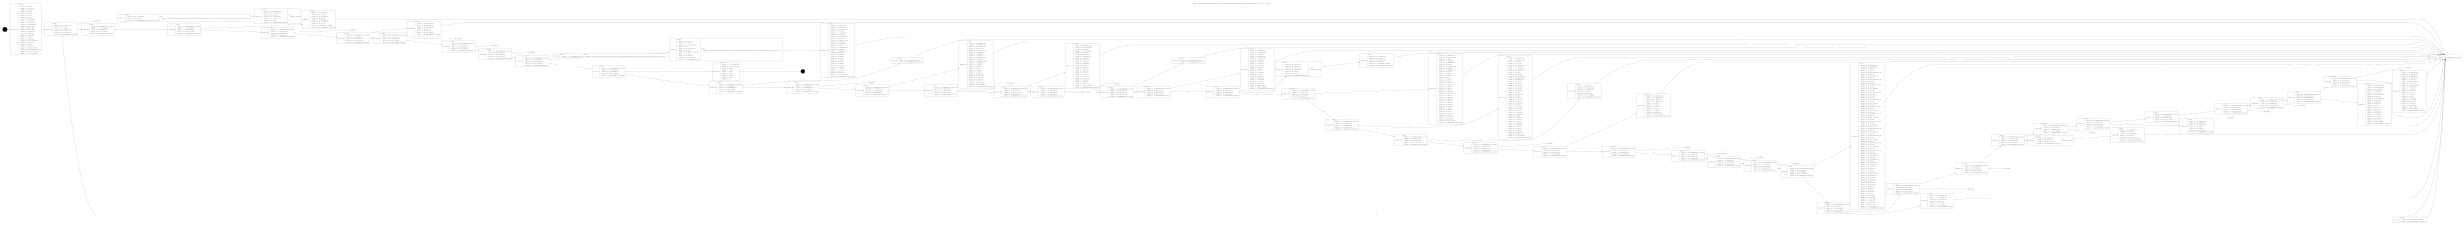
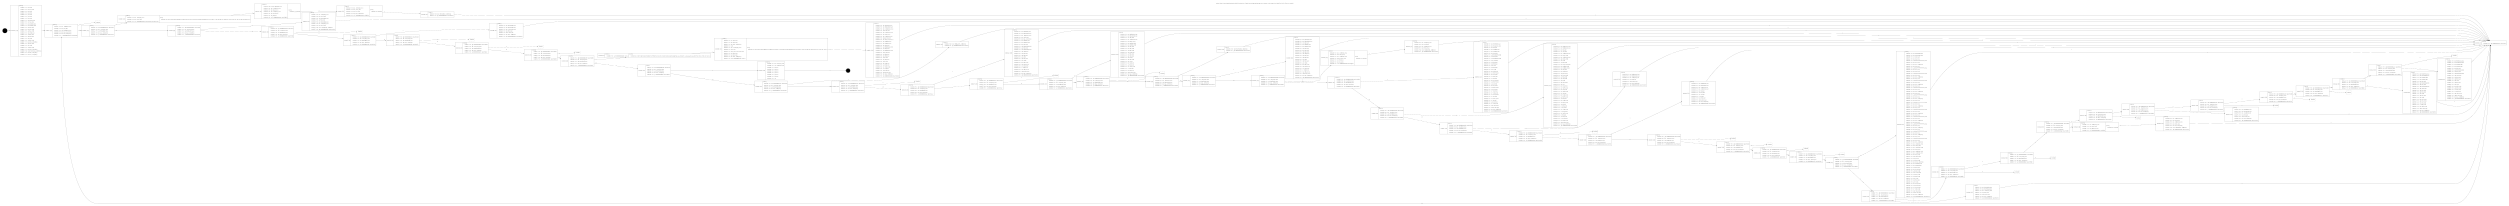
node "0x40212d [21]": added
